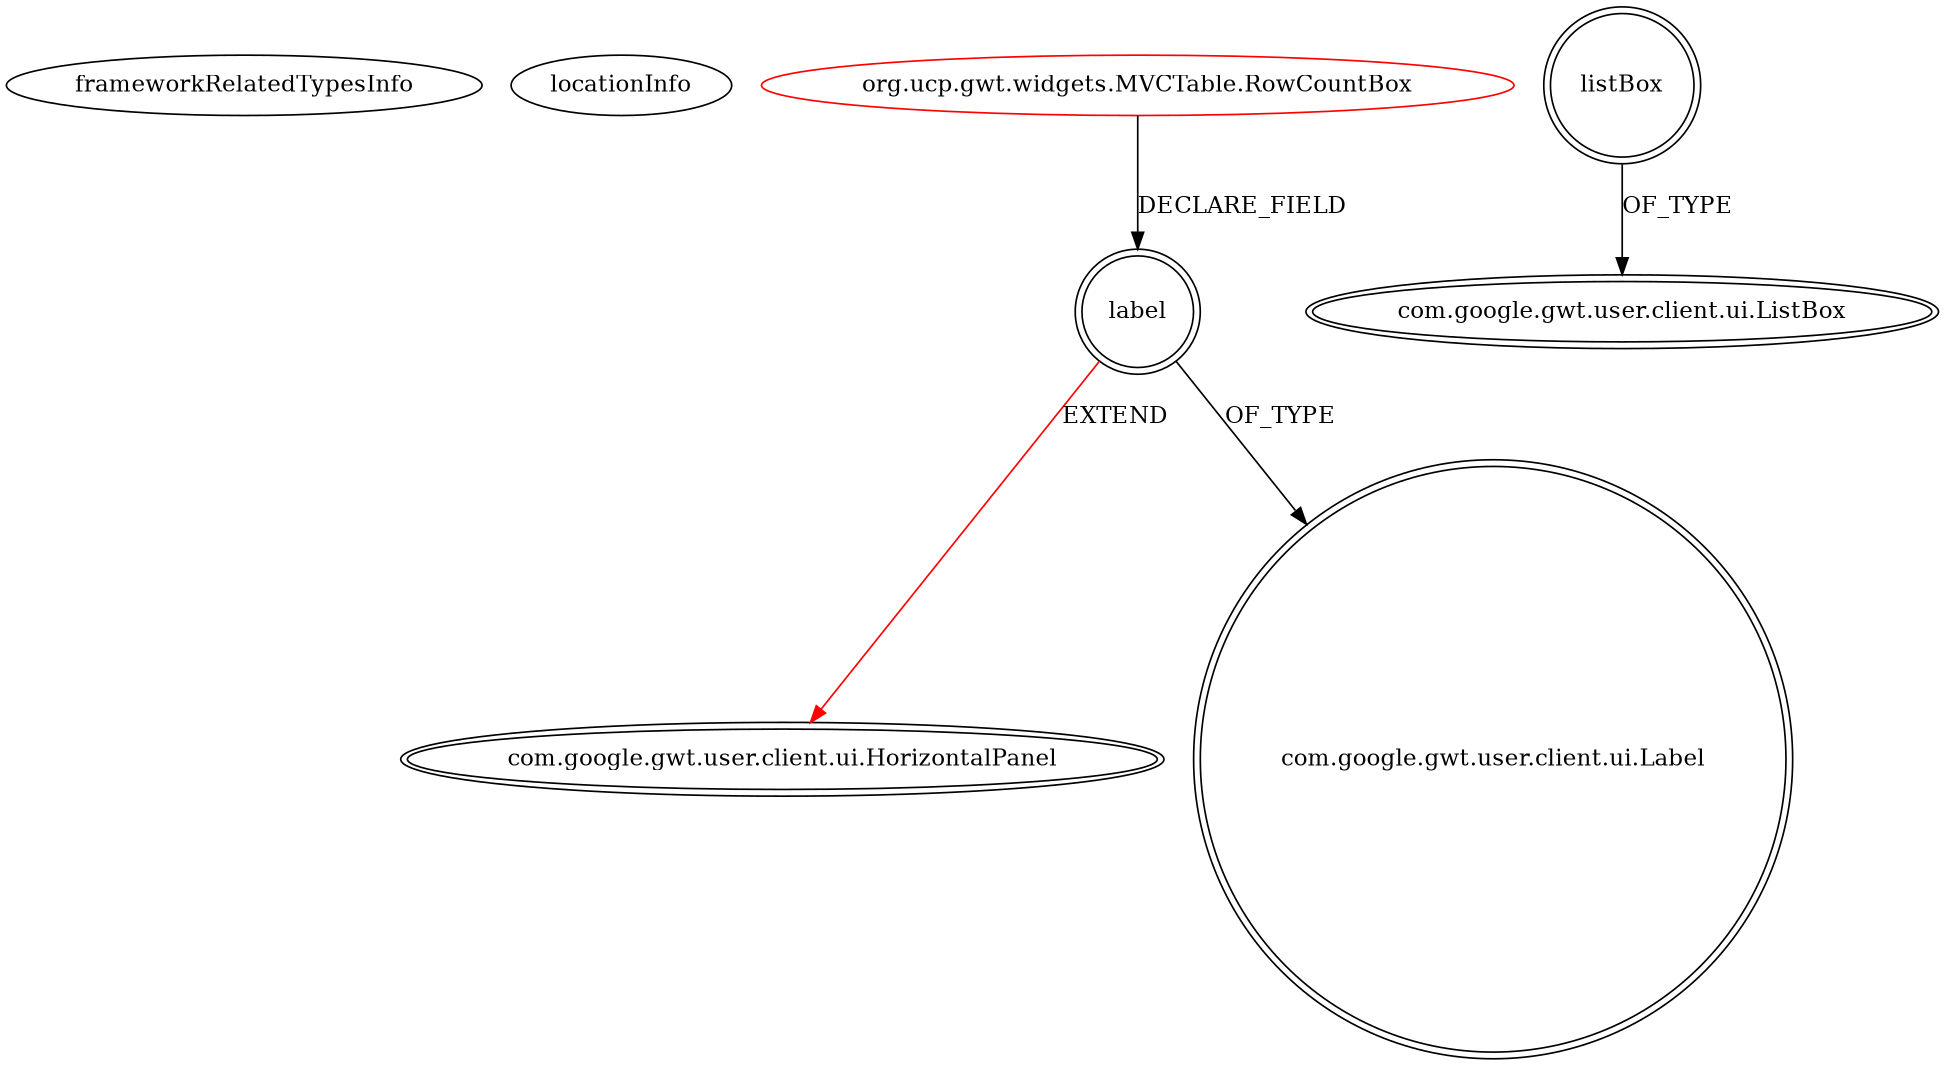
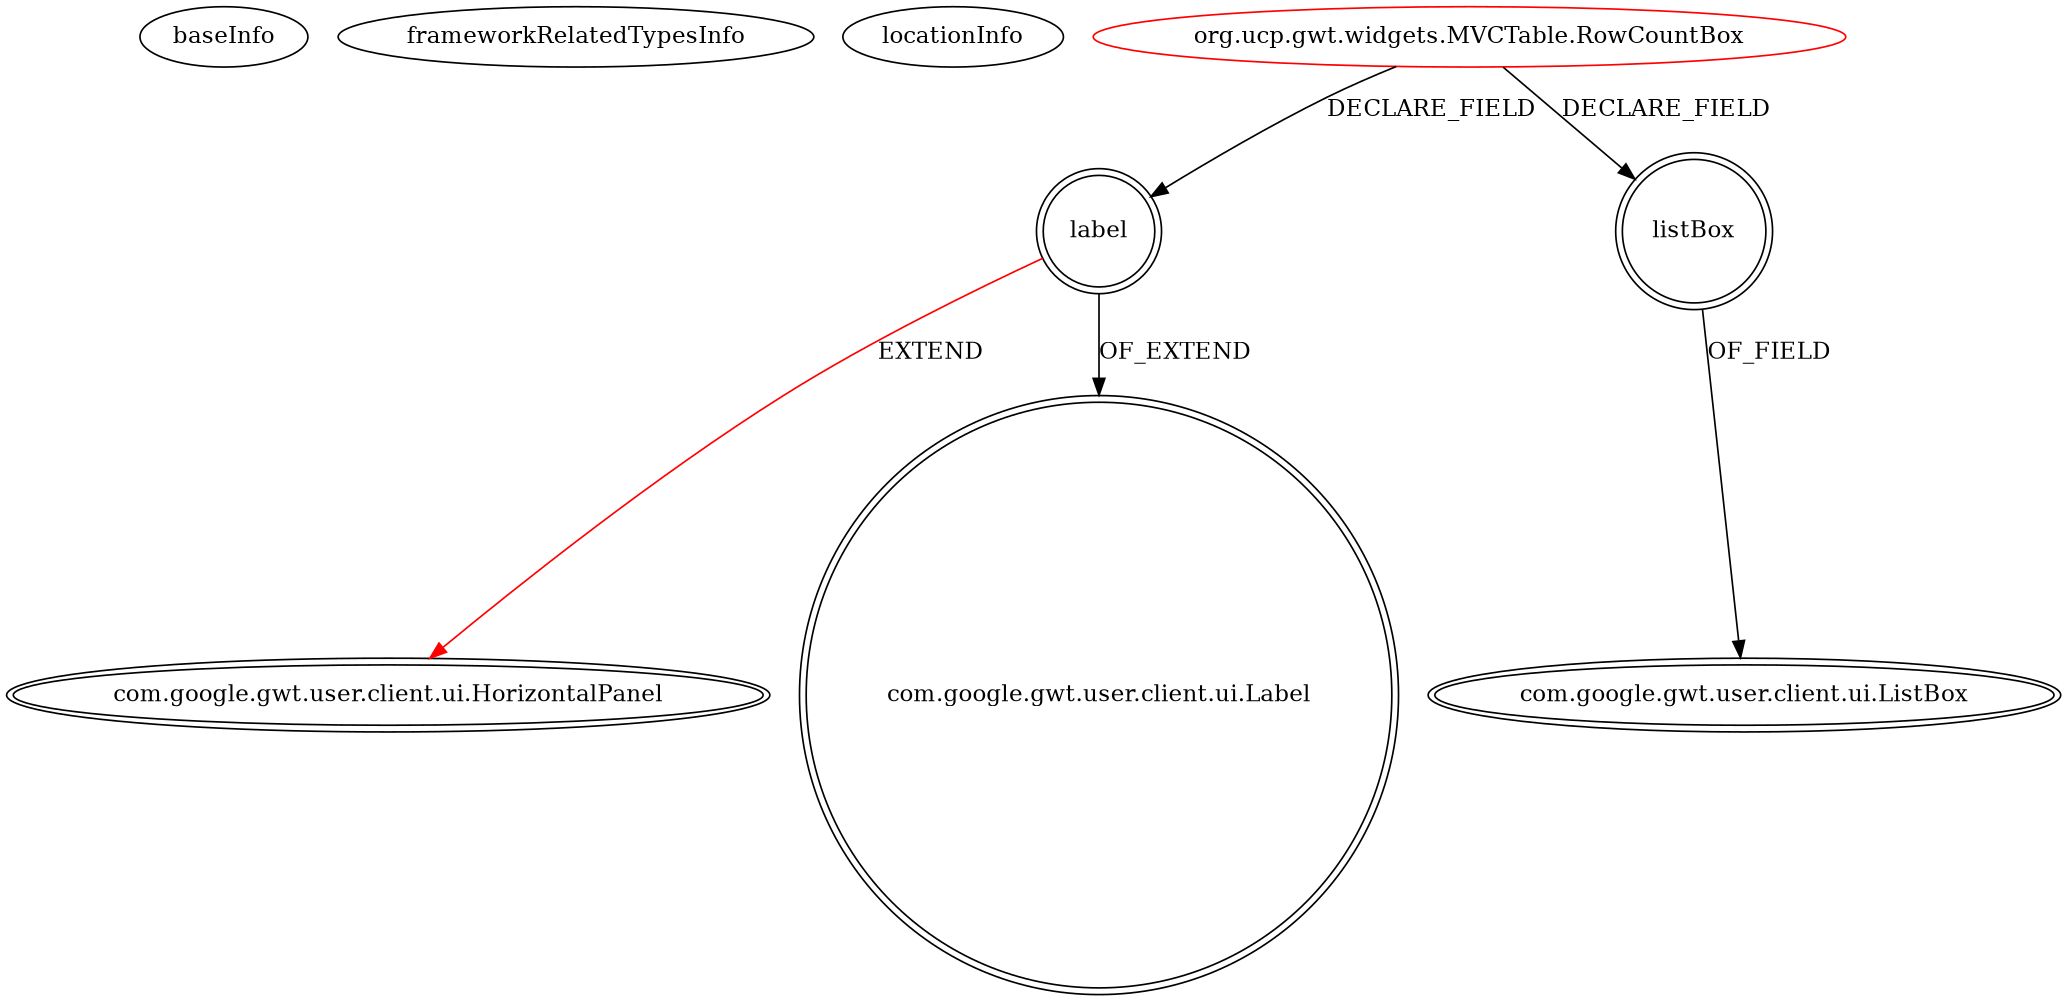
node "baseInfo": added
edge "org.ucp.gwt.widgets.MVCTable.RowCountBox" -> "listBox": added, label "DECLARE_FIELD"
edge "listBox" -> "com.google.gwt.user.client.ui.ListBox": label "OF_TYPE" -> "OF_FIELD"
edge "label" -> "com.google.gwt.user.client.ui.Label": label "OF_TYPE" -> "OF_EXTEND"
